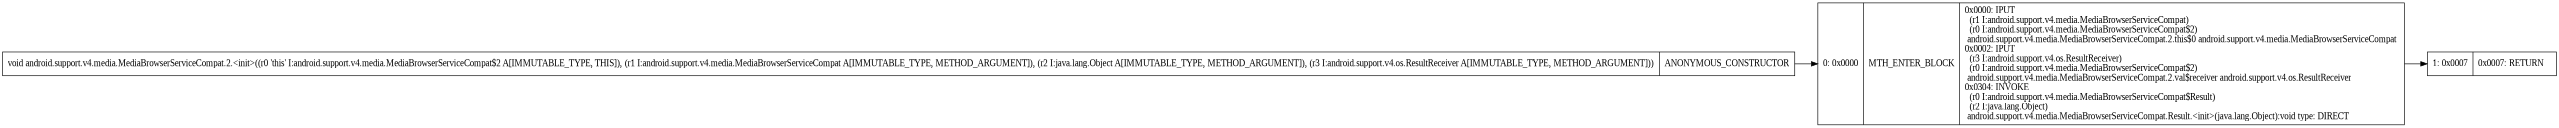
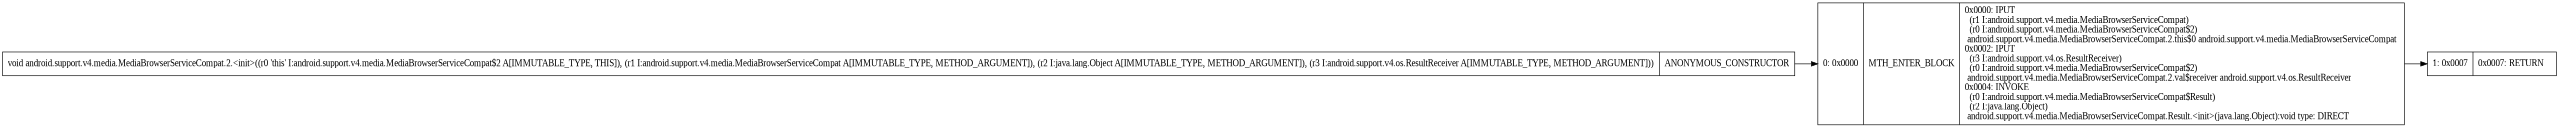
node "0: 0x0000": text "0x0304: INVOKE" -> "0x0004: INVOKE"
